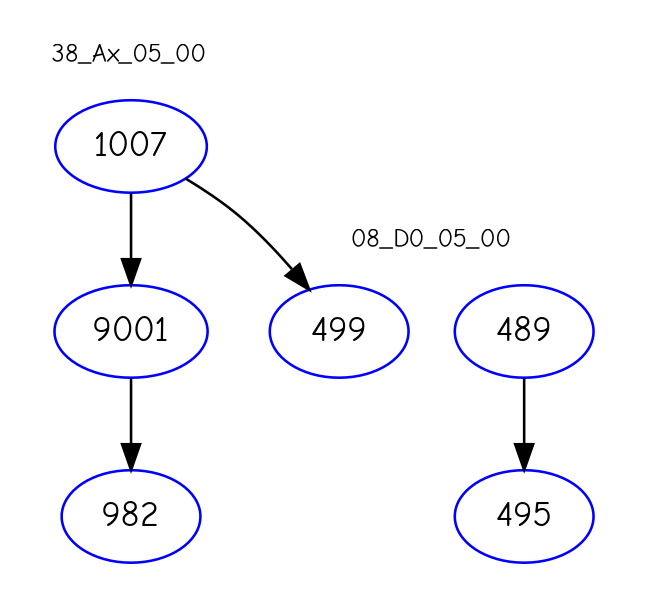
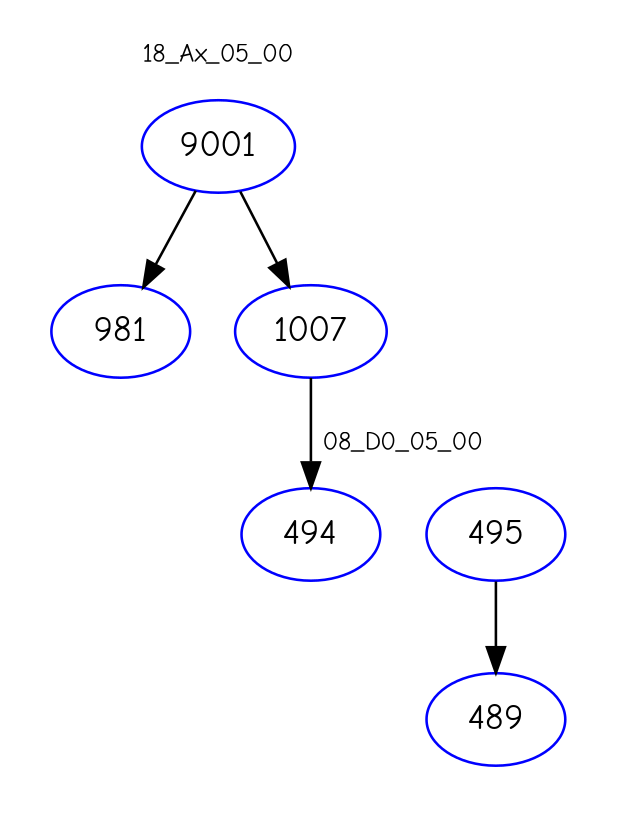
cluster "38_Ax_05_00": label "38_Ax_05_00" -> "18_Ax_05_00"
edge "1007" -> "9001": reversed
node "499": label "499" -> "494"
edge "489" -> "495": reversed
node "982": label "982" -> "981"
